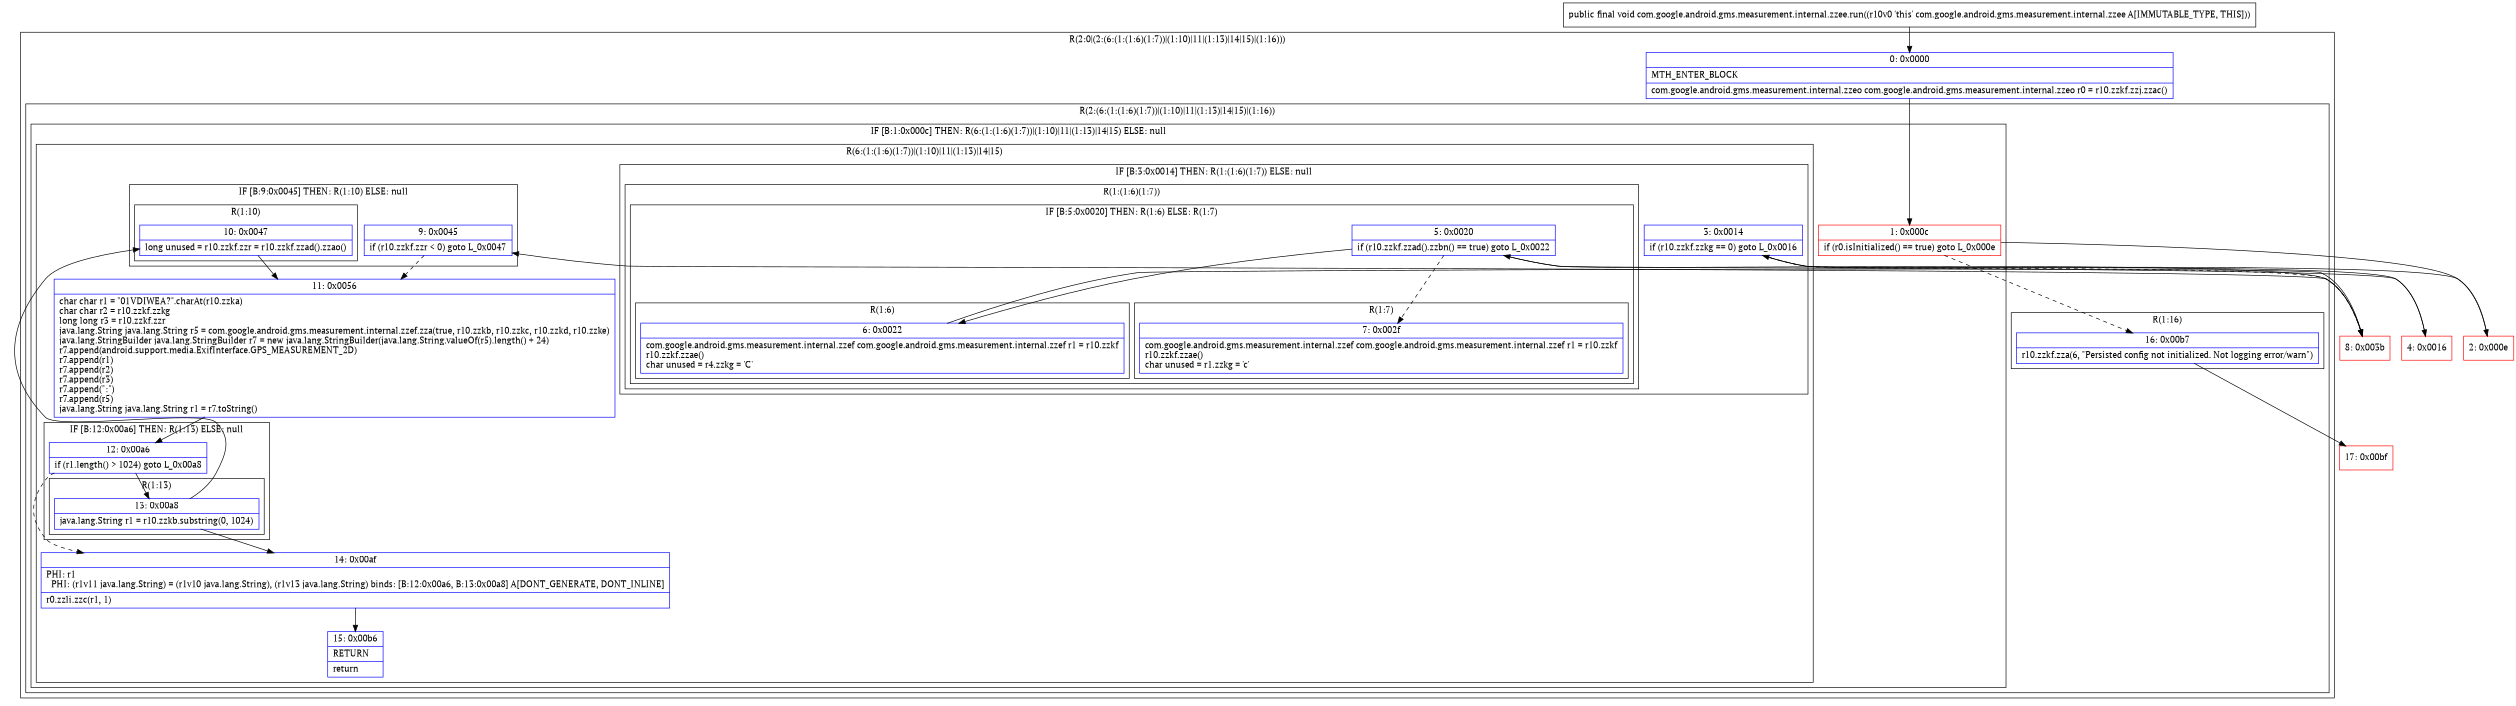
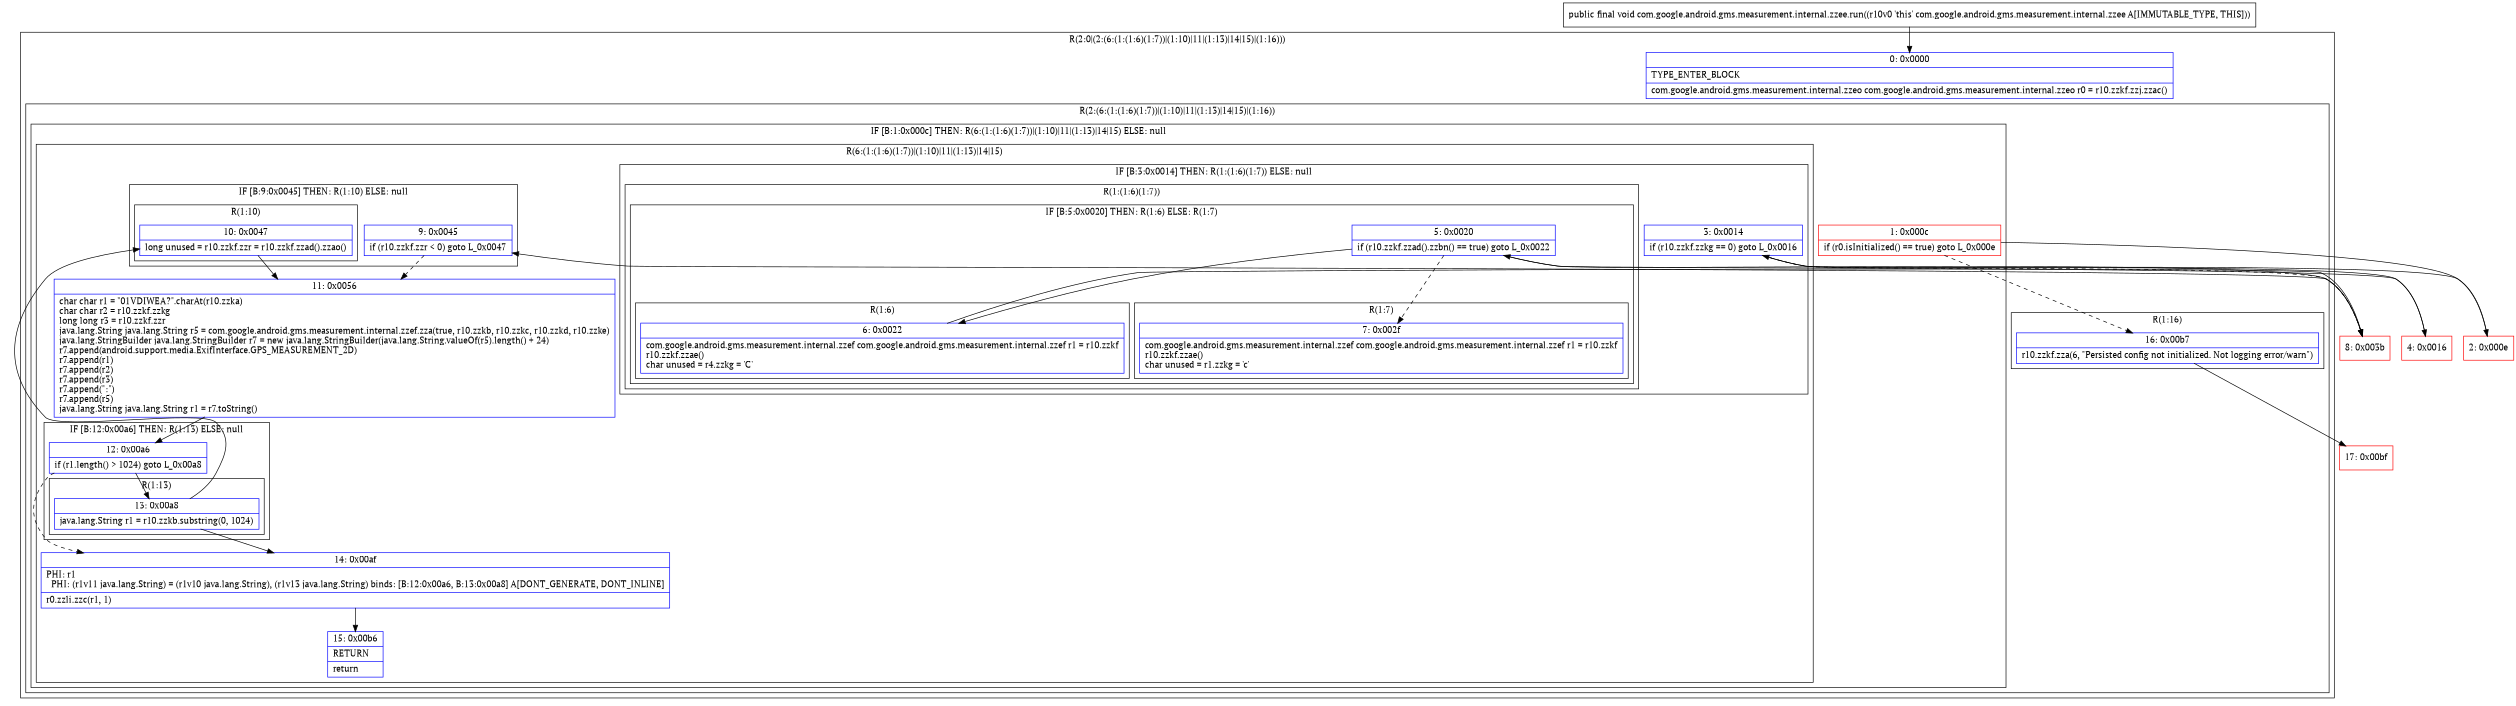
node "0: 0x0000": text "MTH_ENTER_BLOCK" -> "TYPE_ENTER_BLOCK"
edge "0: 0x0000" -> "1: 0x000c": removed
